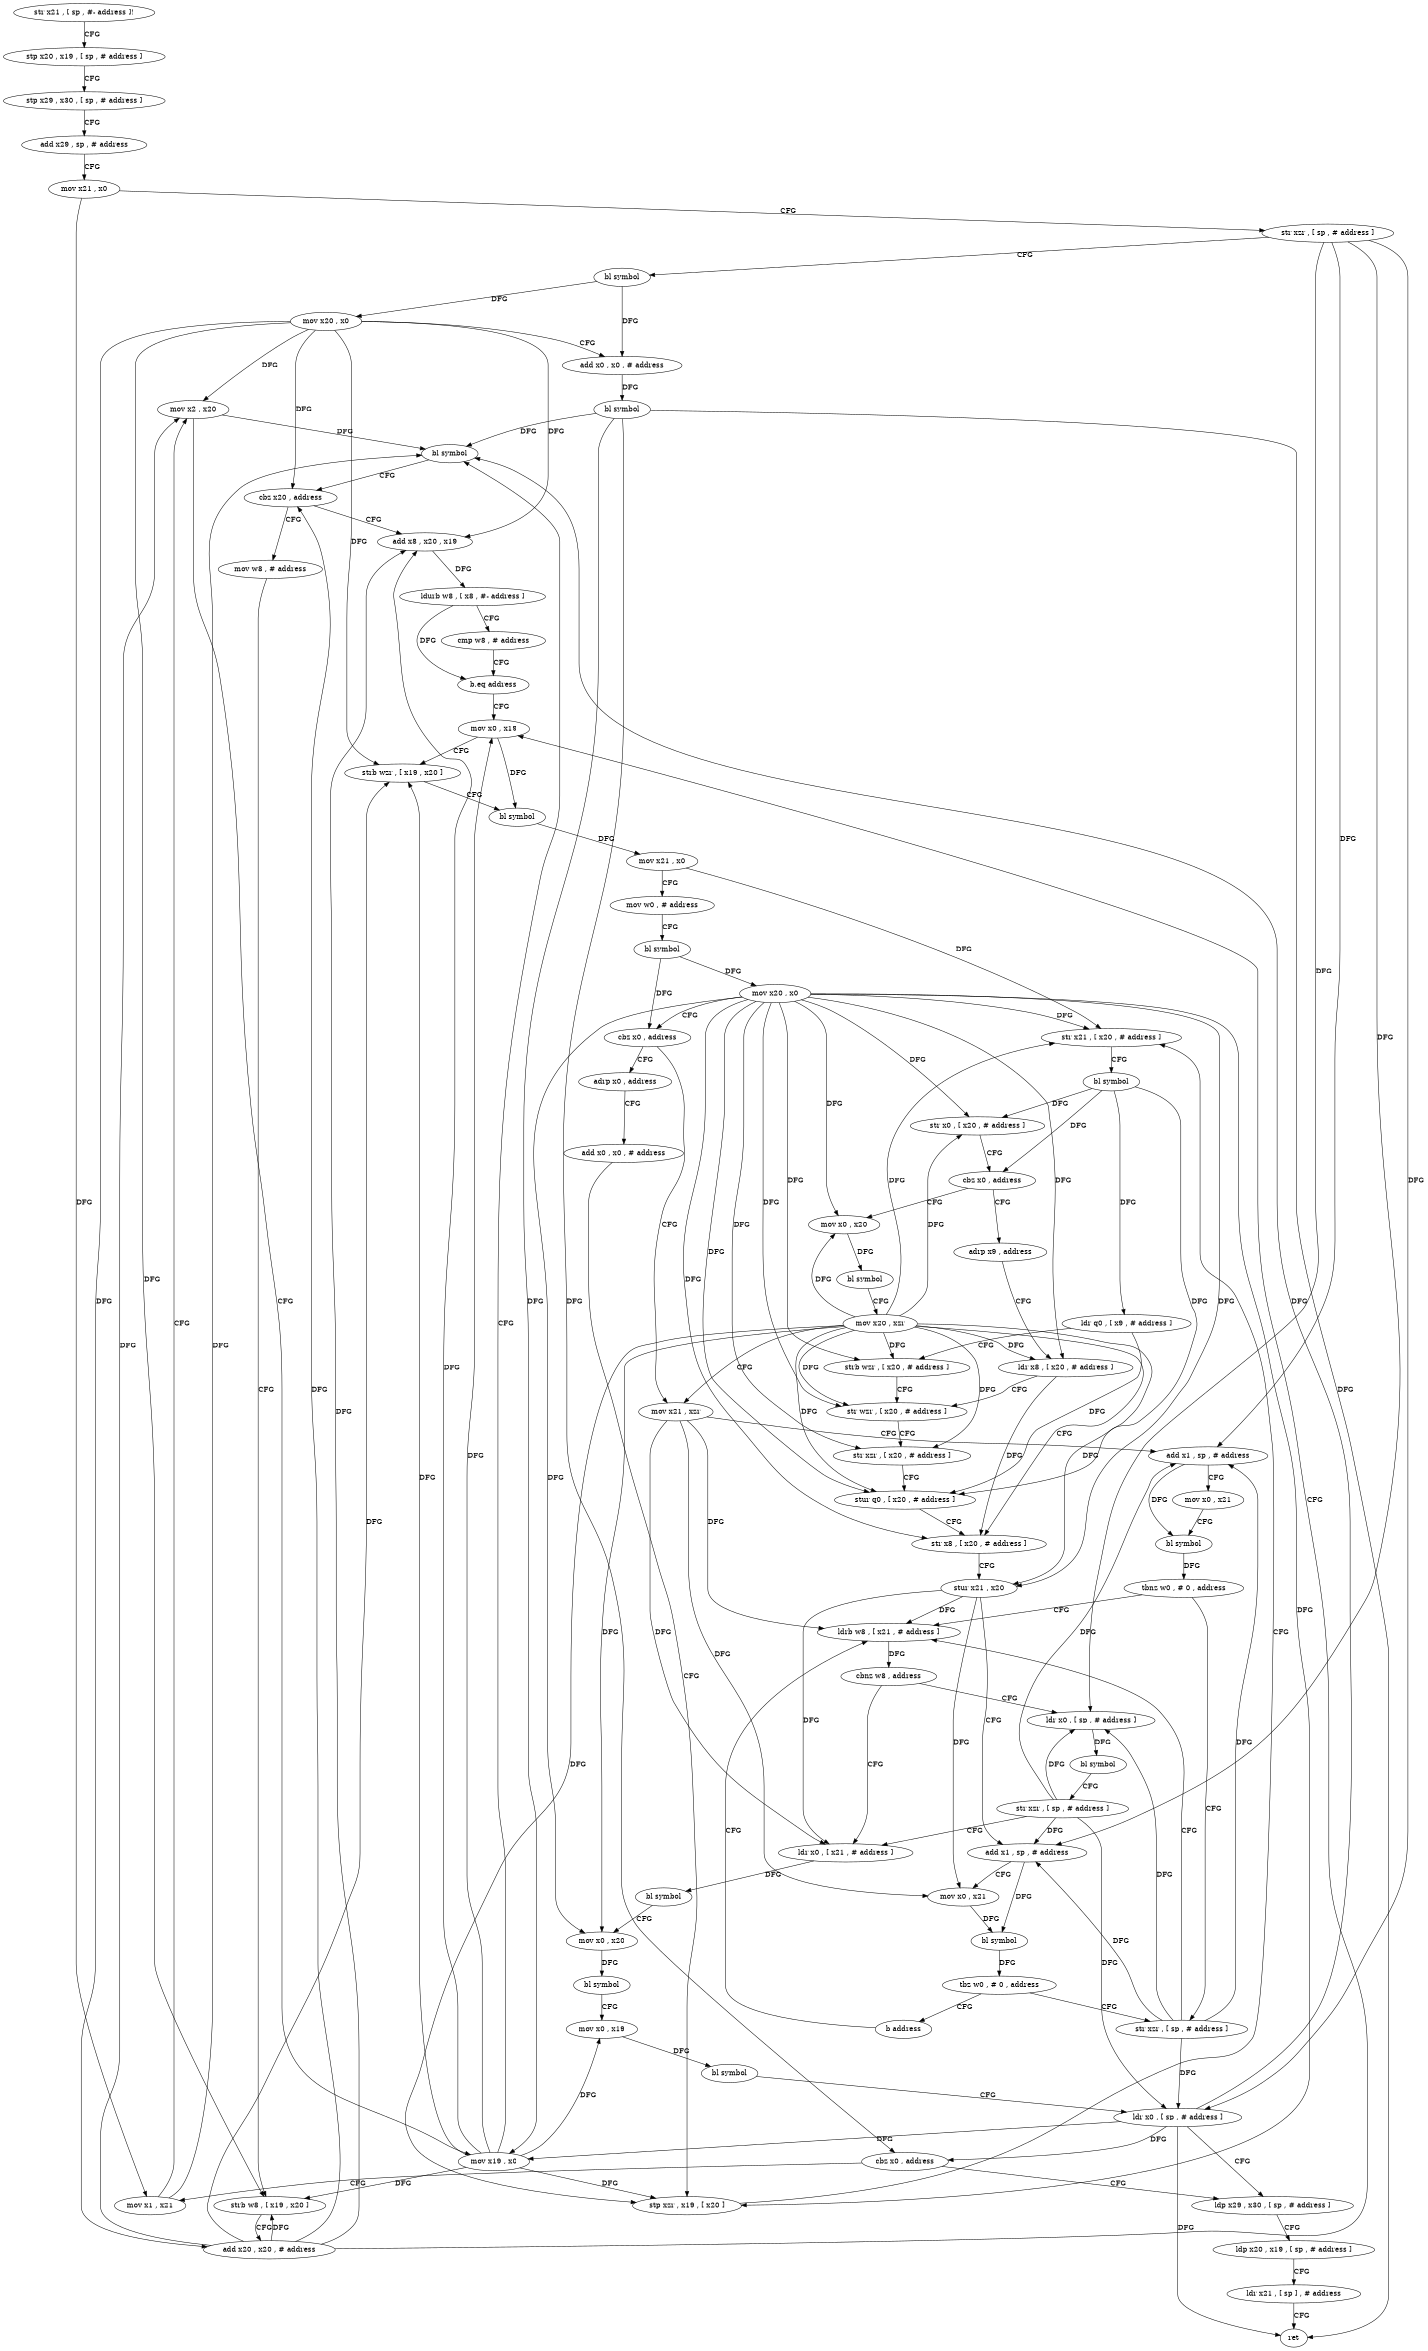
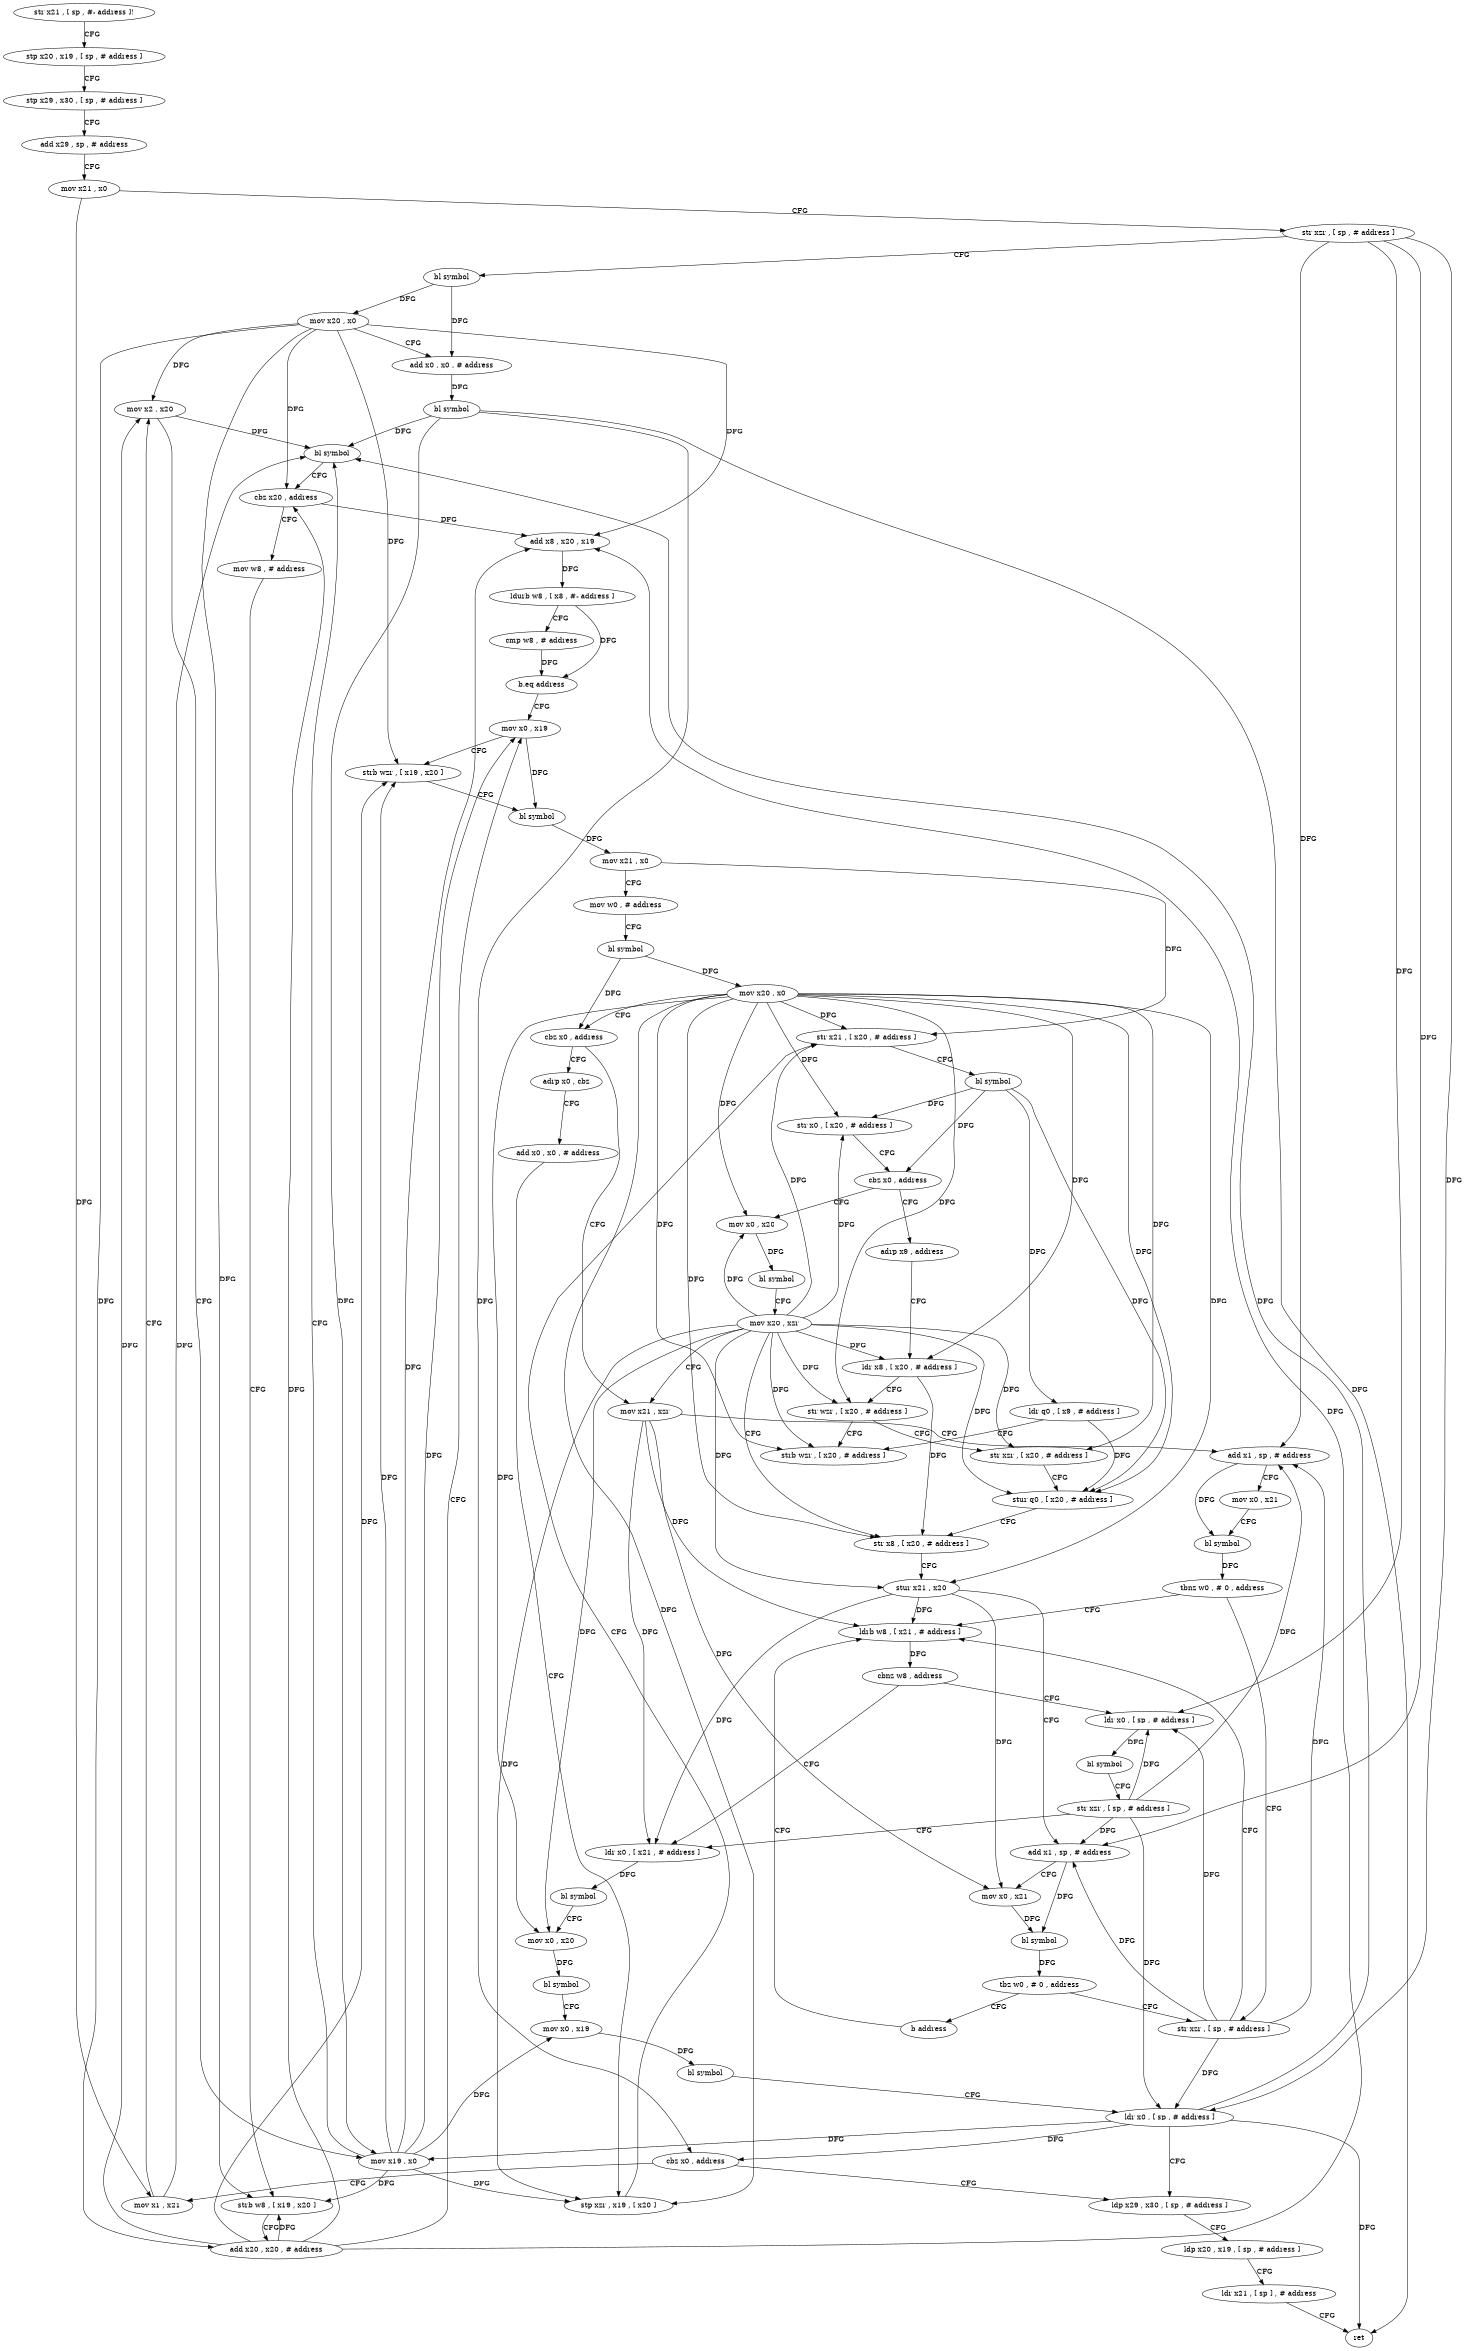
edge "cbz x20 , address" -> "add x8 , x20 , x19": label "CFG" -> "DFG"
edge "cmp w8 , # address" -> "b.eq address": label "CFG" -> "DFG"
node "adrp x0 , address": label "adrp x0 , address" -> "adrp x0 , cbz"
edge "strb wzr , [ x20 , # address ]" -> "str wzr , [ x20 , # address ]": reversed
